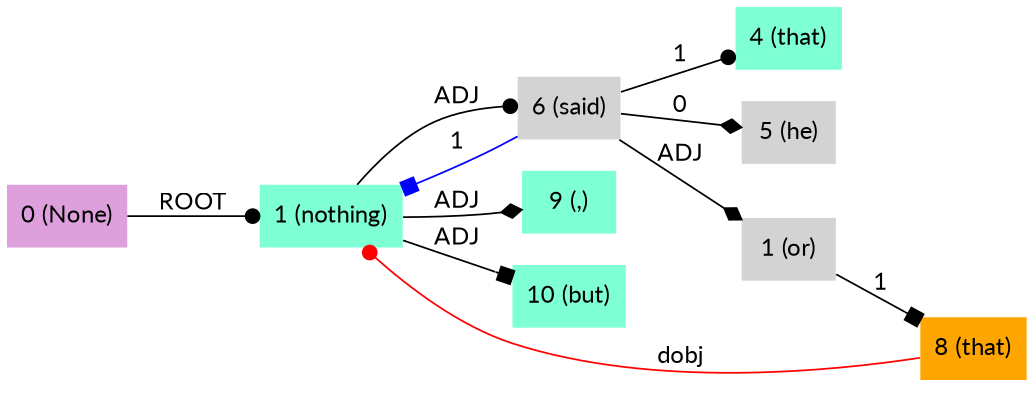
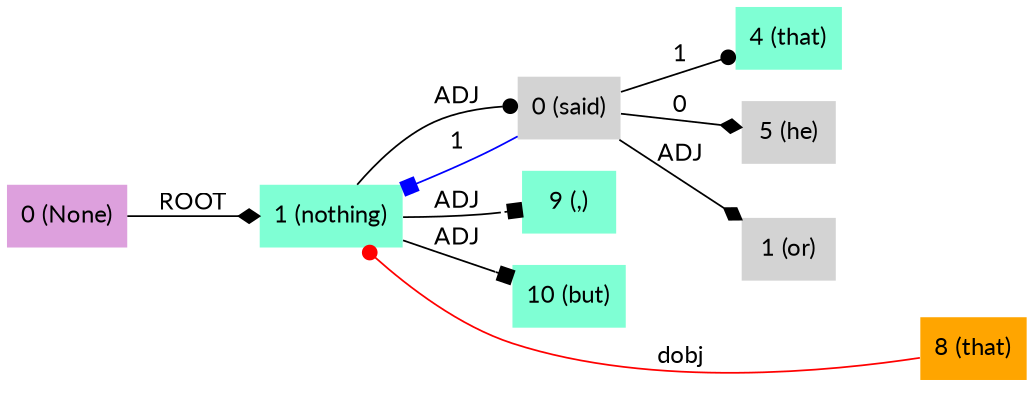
node "6 (said)": label "6 (said)" -> "0 (said)"
edge "0 (None)" -> "1 (nothing)": arrowhead dot -> diamond
edge "1 (nothing)" -> "9 (,)": arrowhead diamond -> box
edge "1 (or)" -> "8 (that)": removed, label "1"
